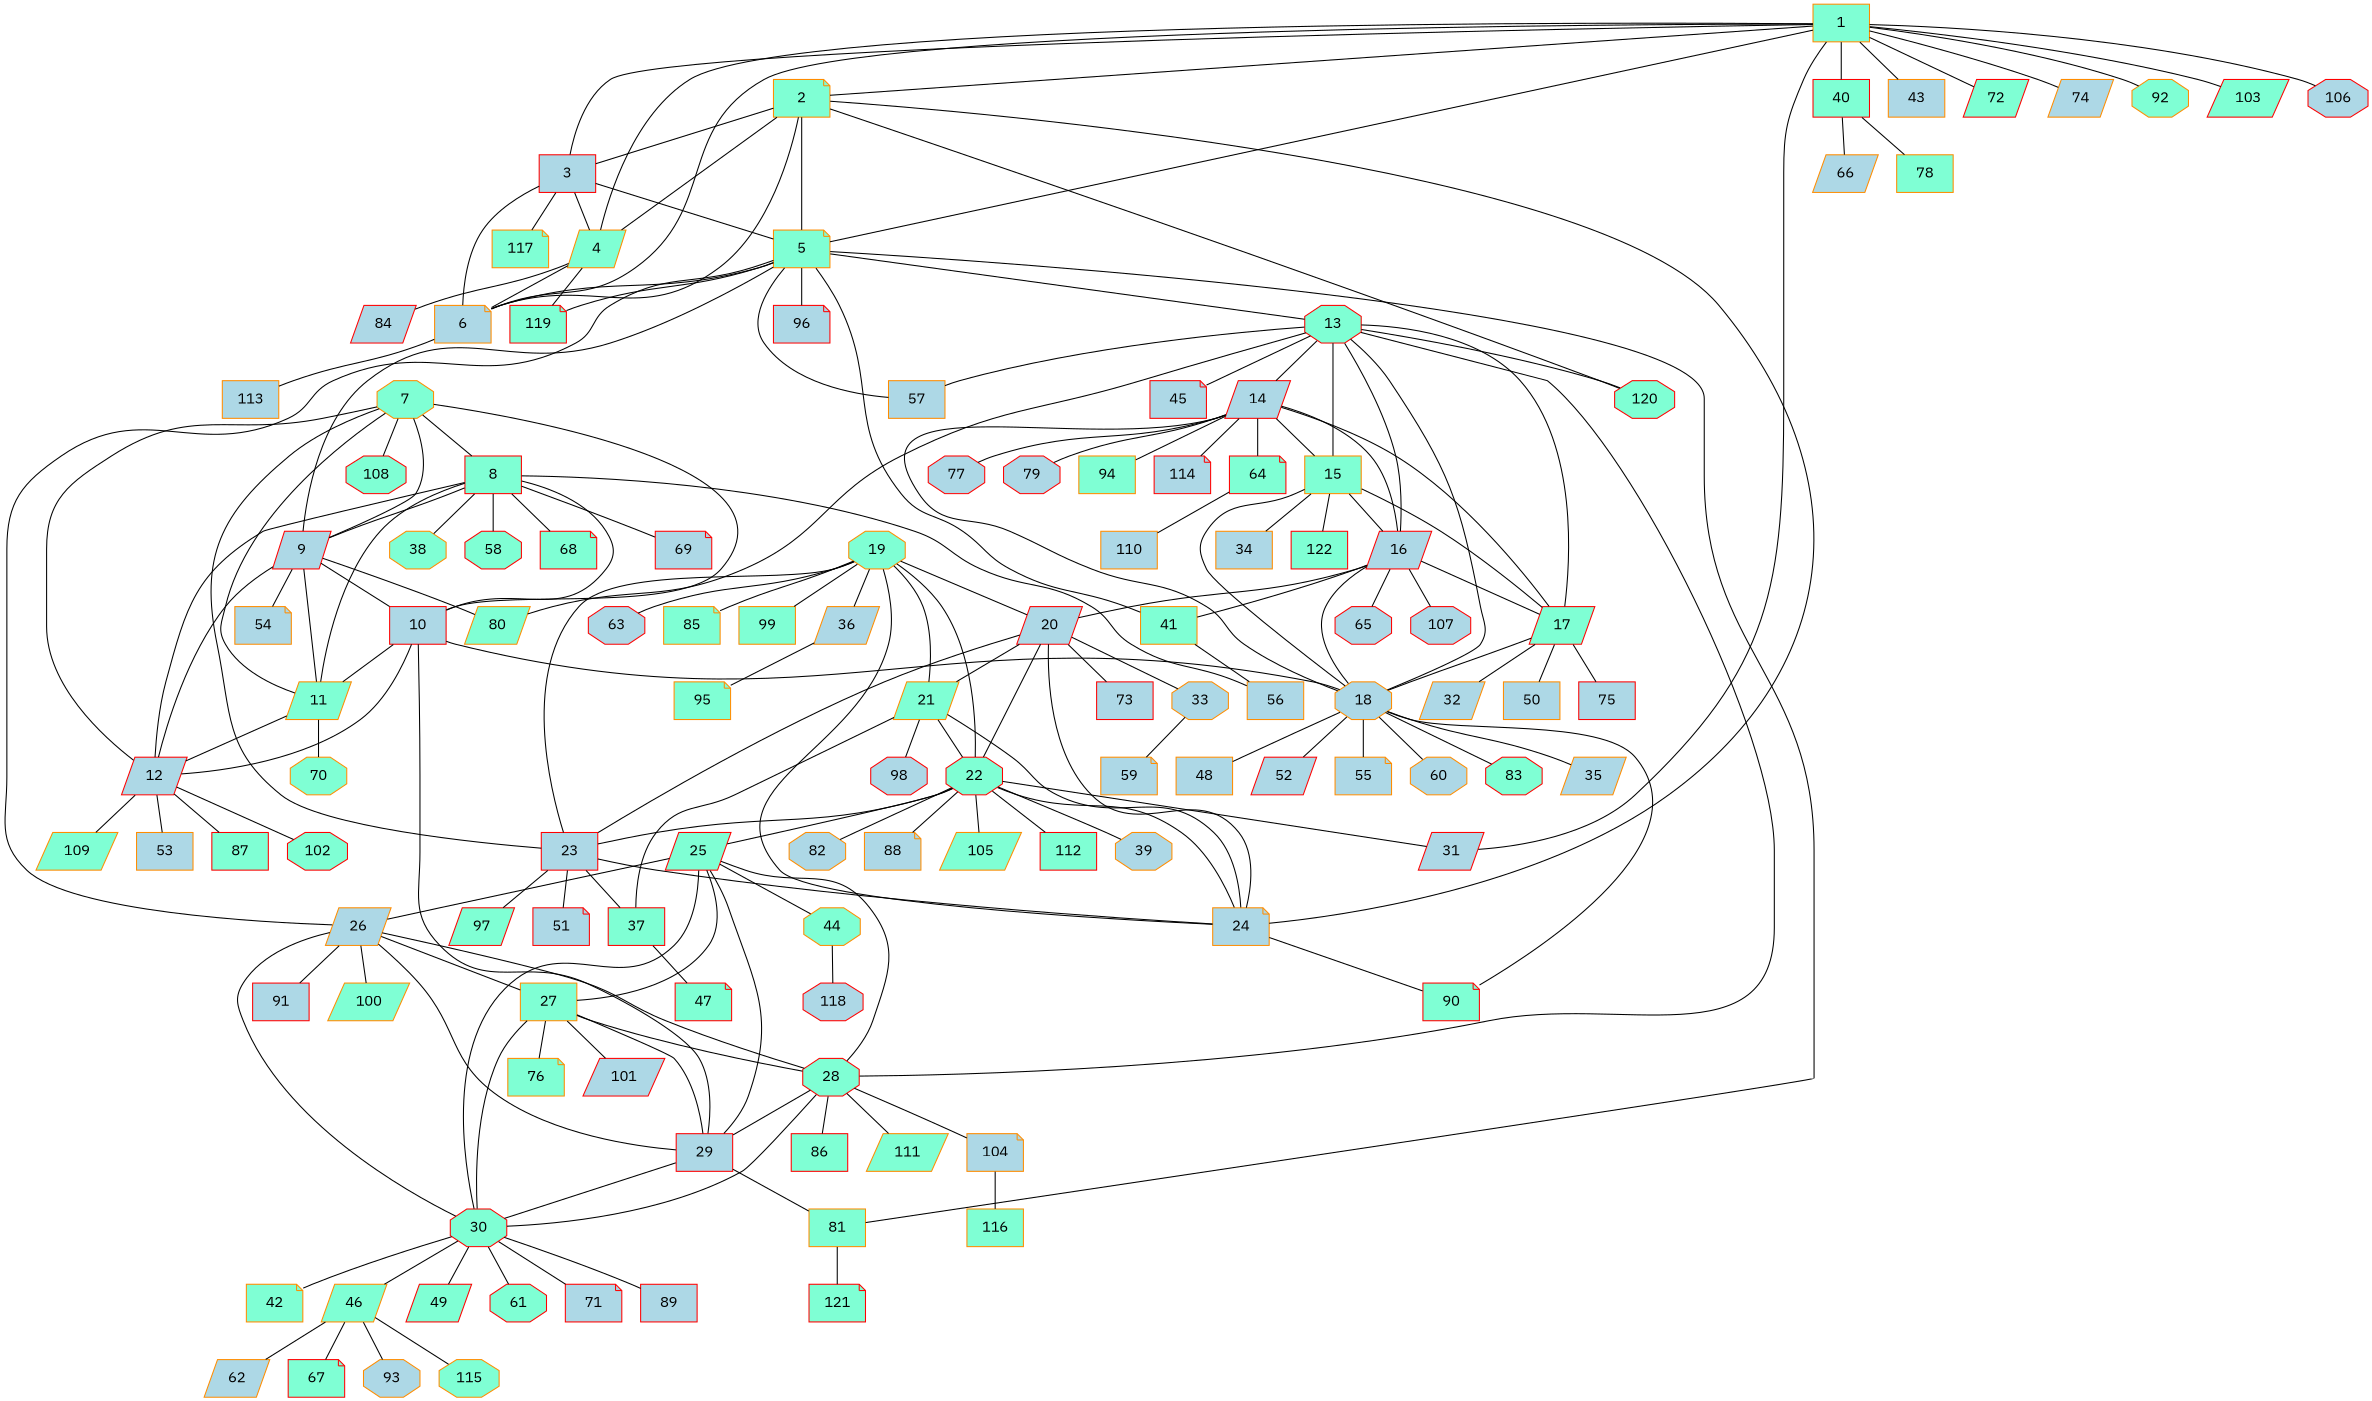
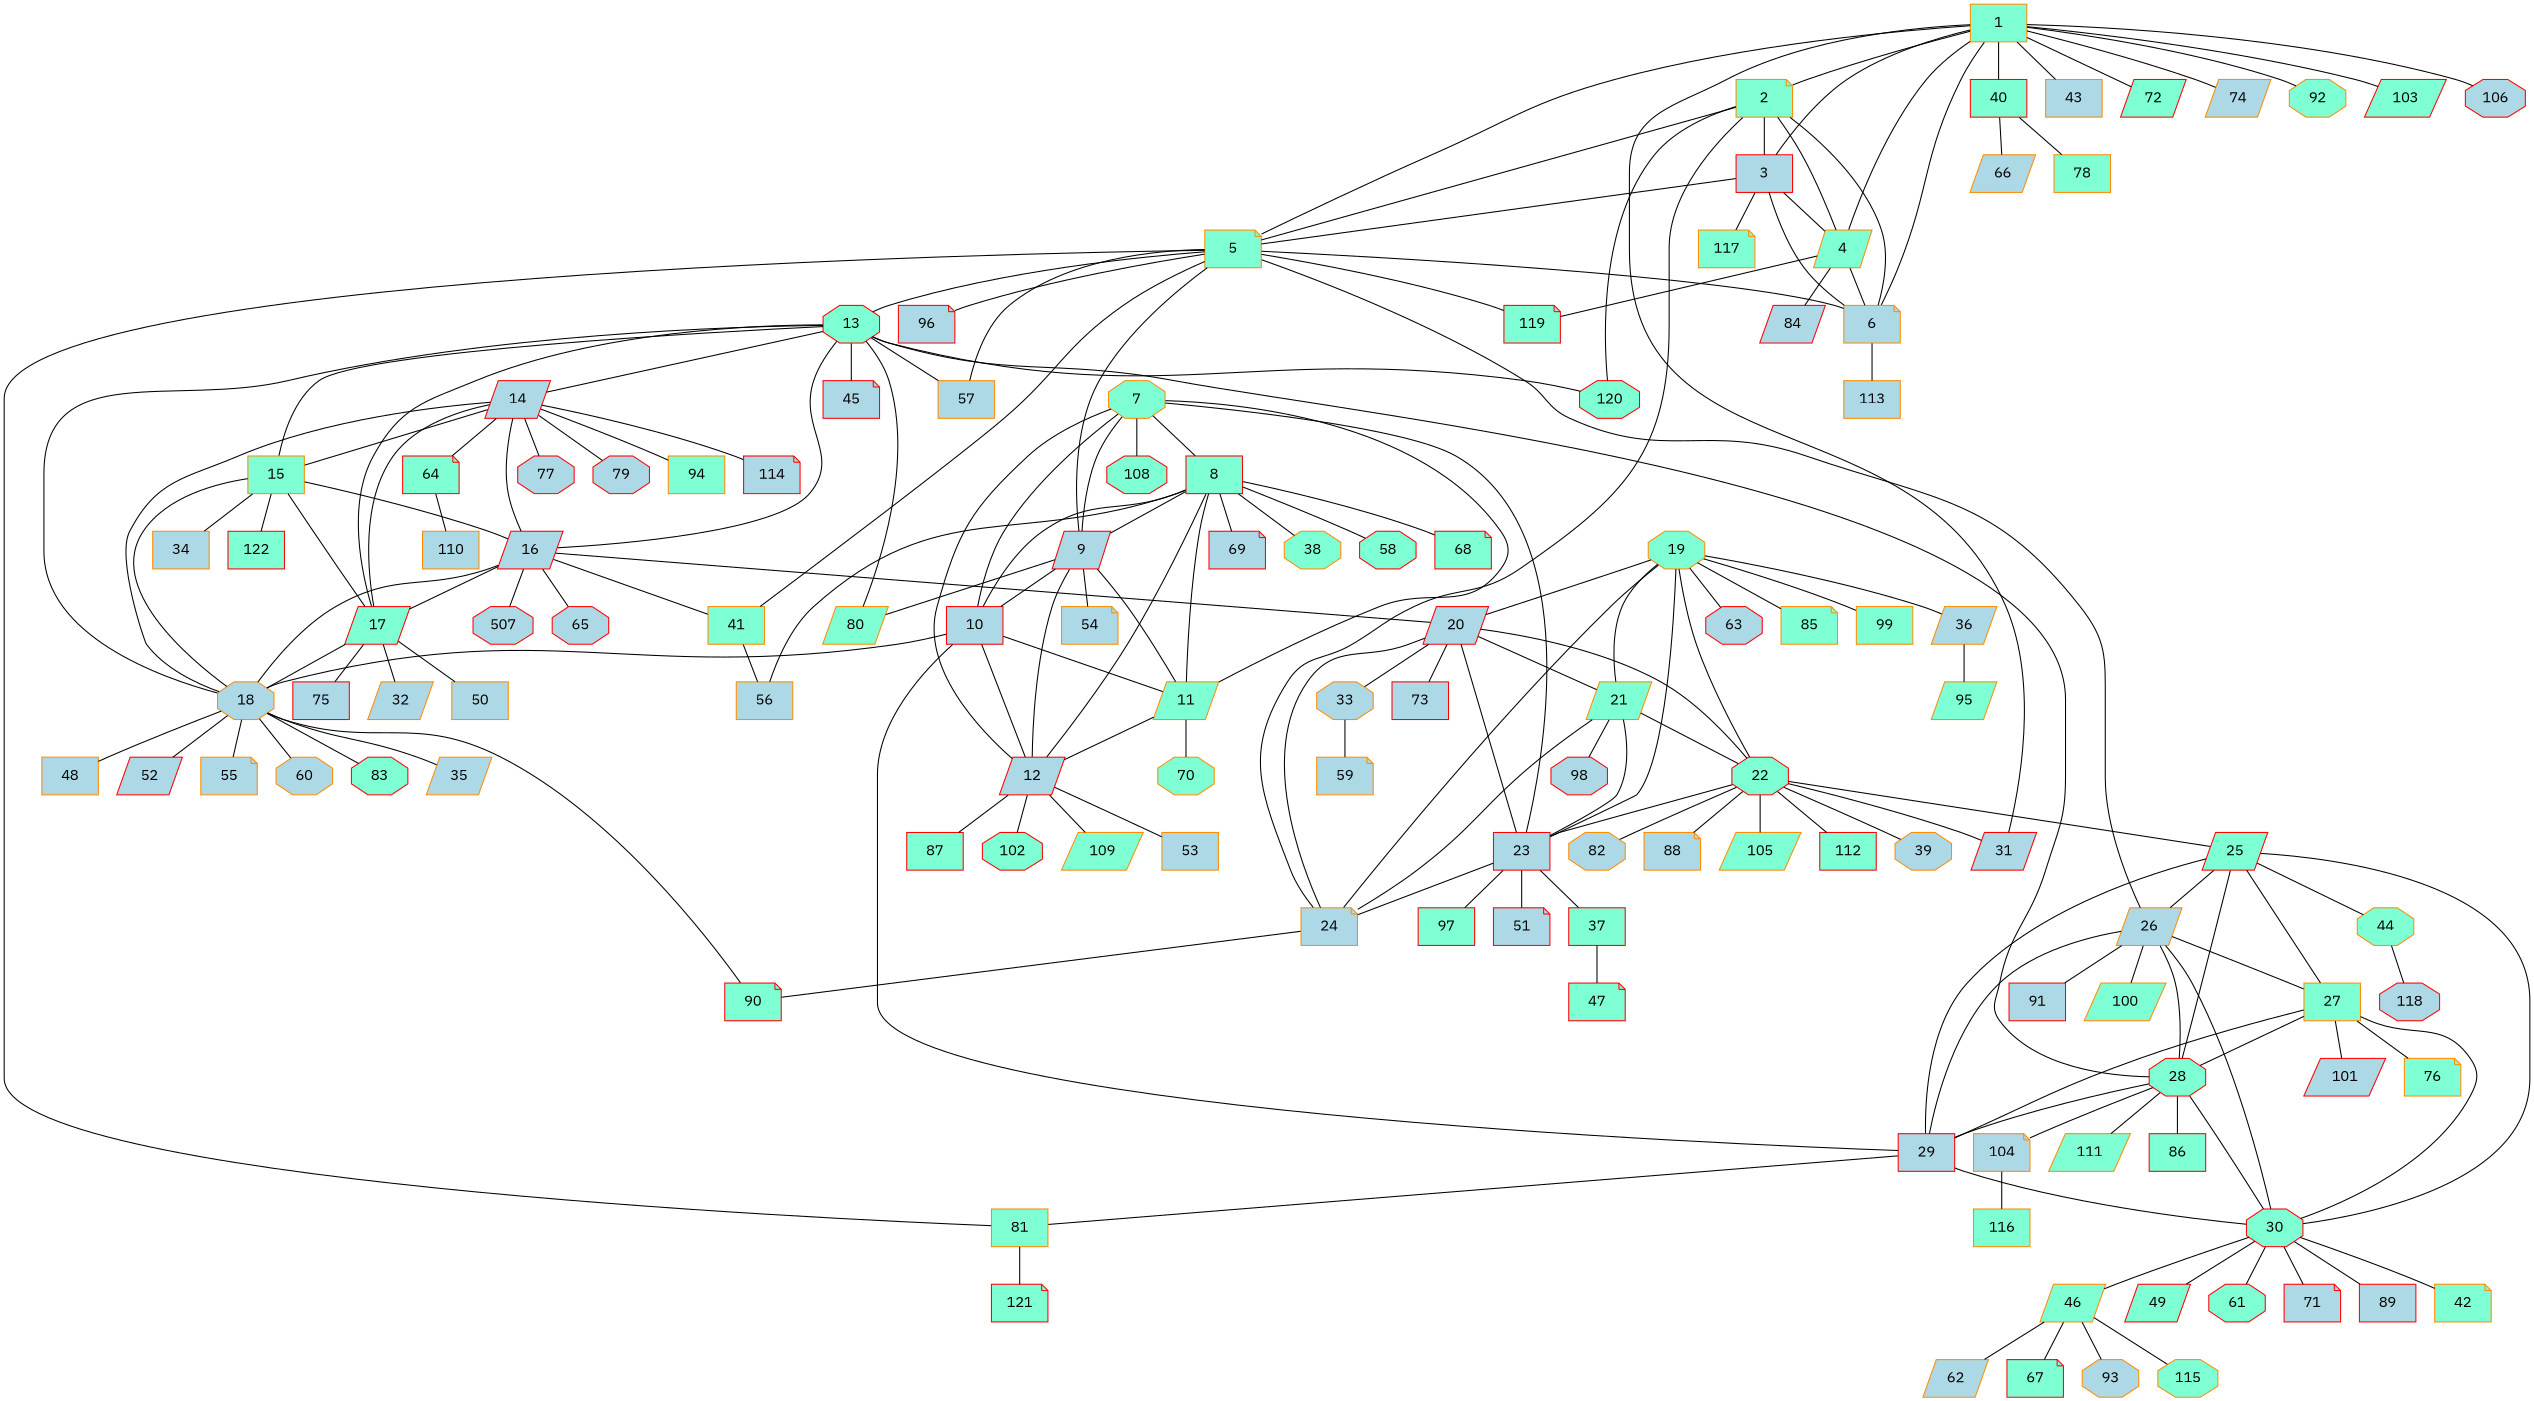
node "107": label "107" -> "507"
node "95": shape note -> parallelogram
edge "21" -- "37": now "21" -- "23"
edge "22" -- "24": removed
node "97": shape parallelogram -> box
